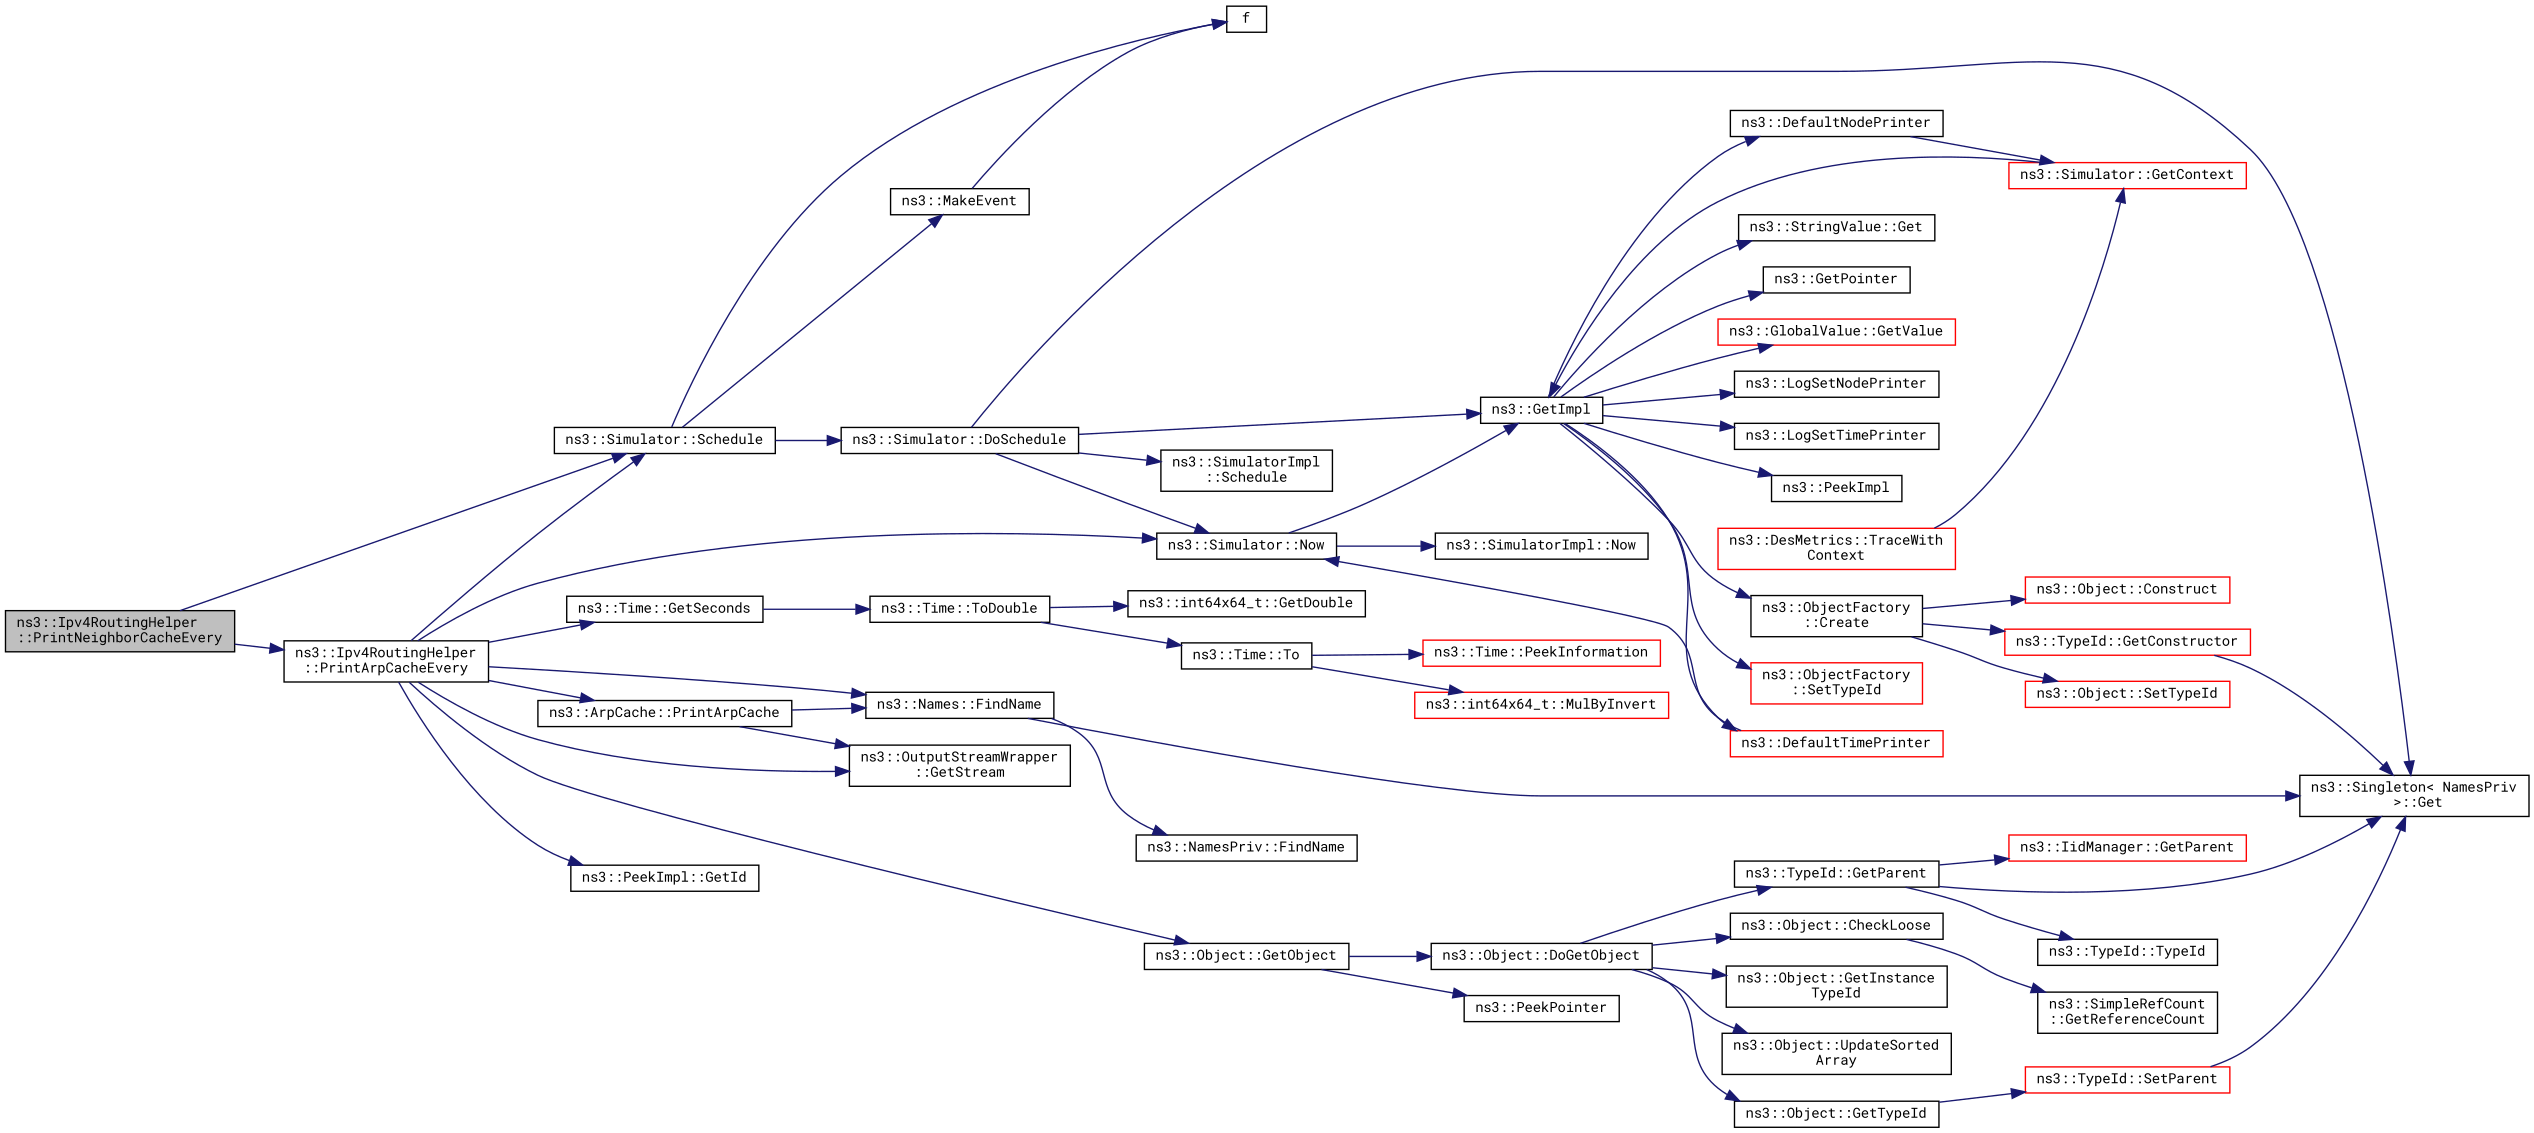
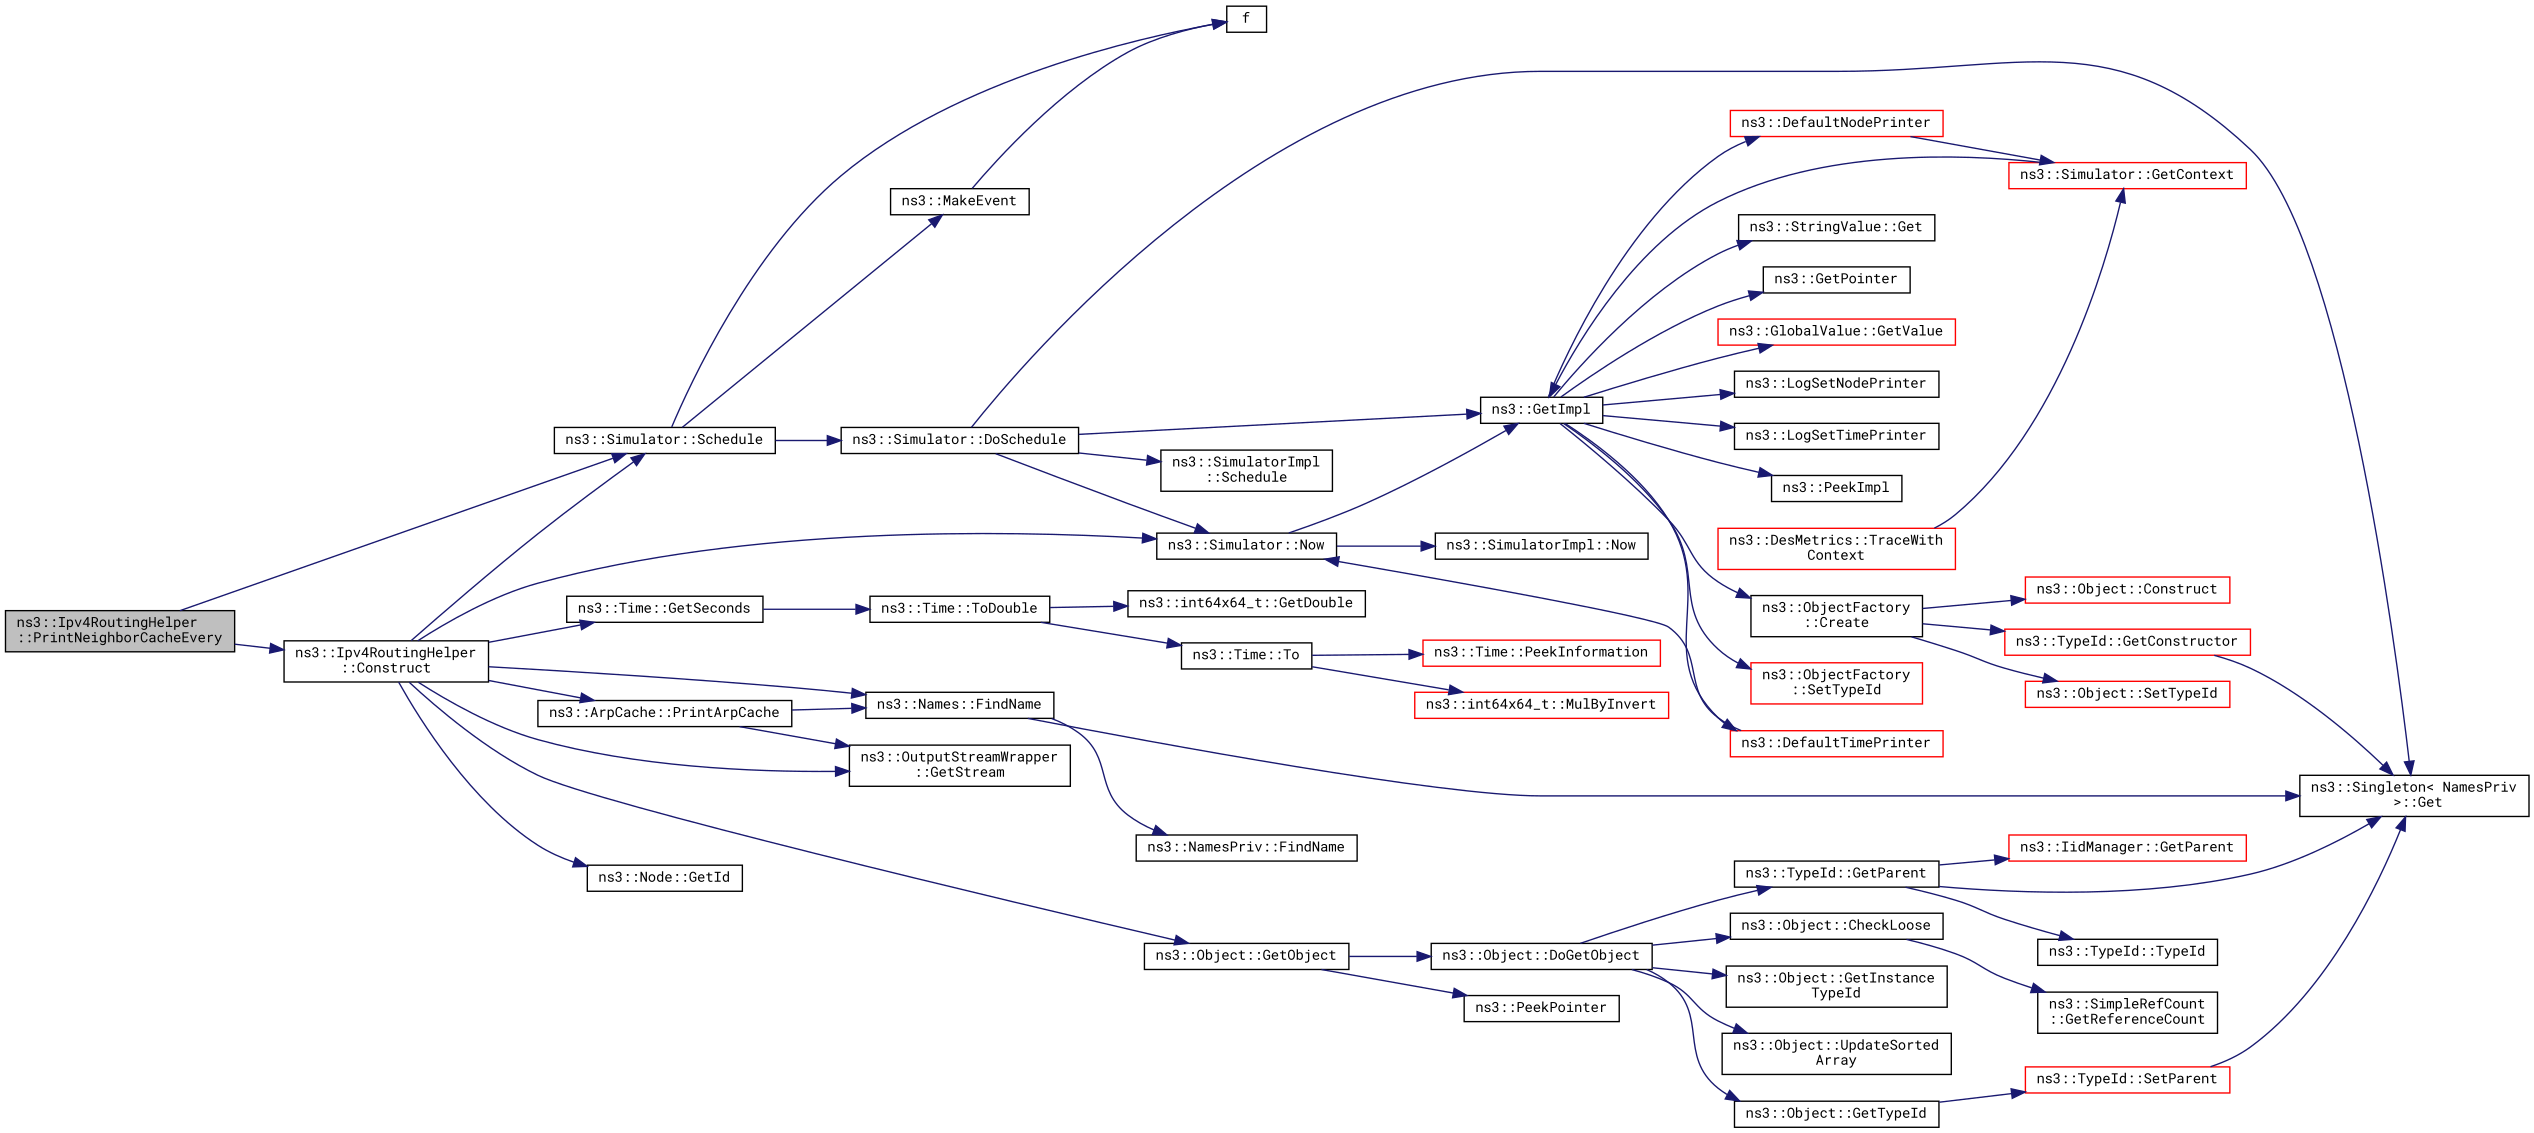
node "ns3::DefaultNodePrinter": color black -> red
node "ns3::Ipv4RoutingHelper ::PrintArpCacheEvery": label "ns3::Ipv4RoutingHelper ::PrintArpCacheEvery" -> "ns3::Ipv4RoutingHelper ::Construct"
node "ns3::PeekImpl::GetId": label "ns3::PeekImpl::GetId" -> "ns3::Node::GetId"
